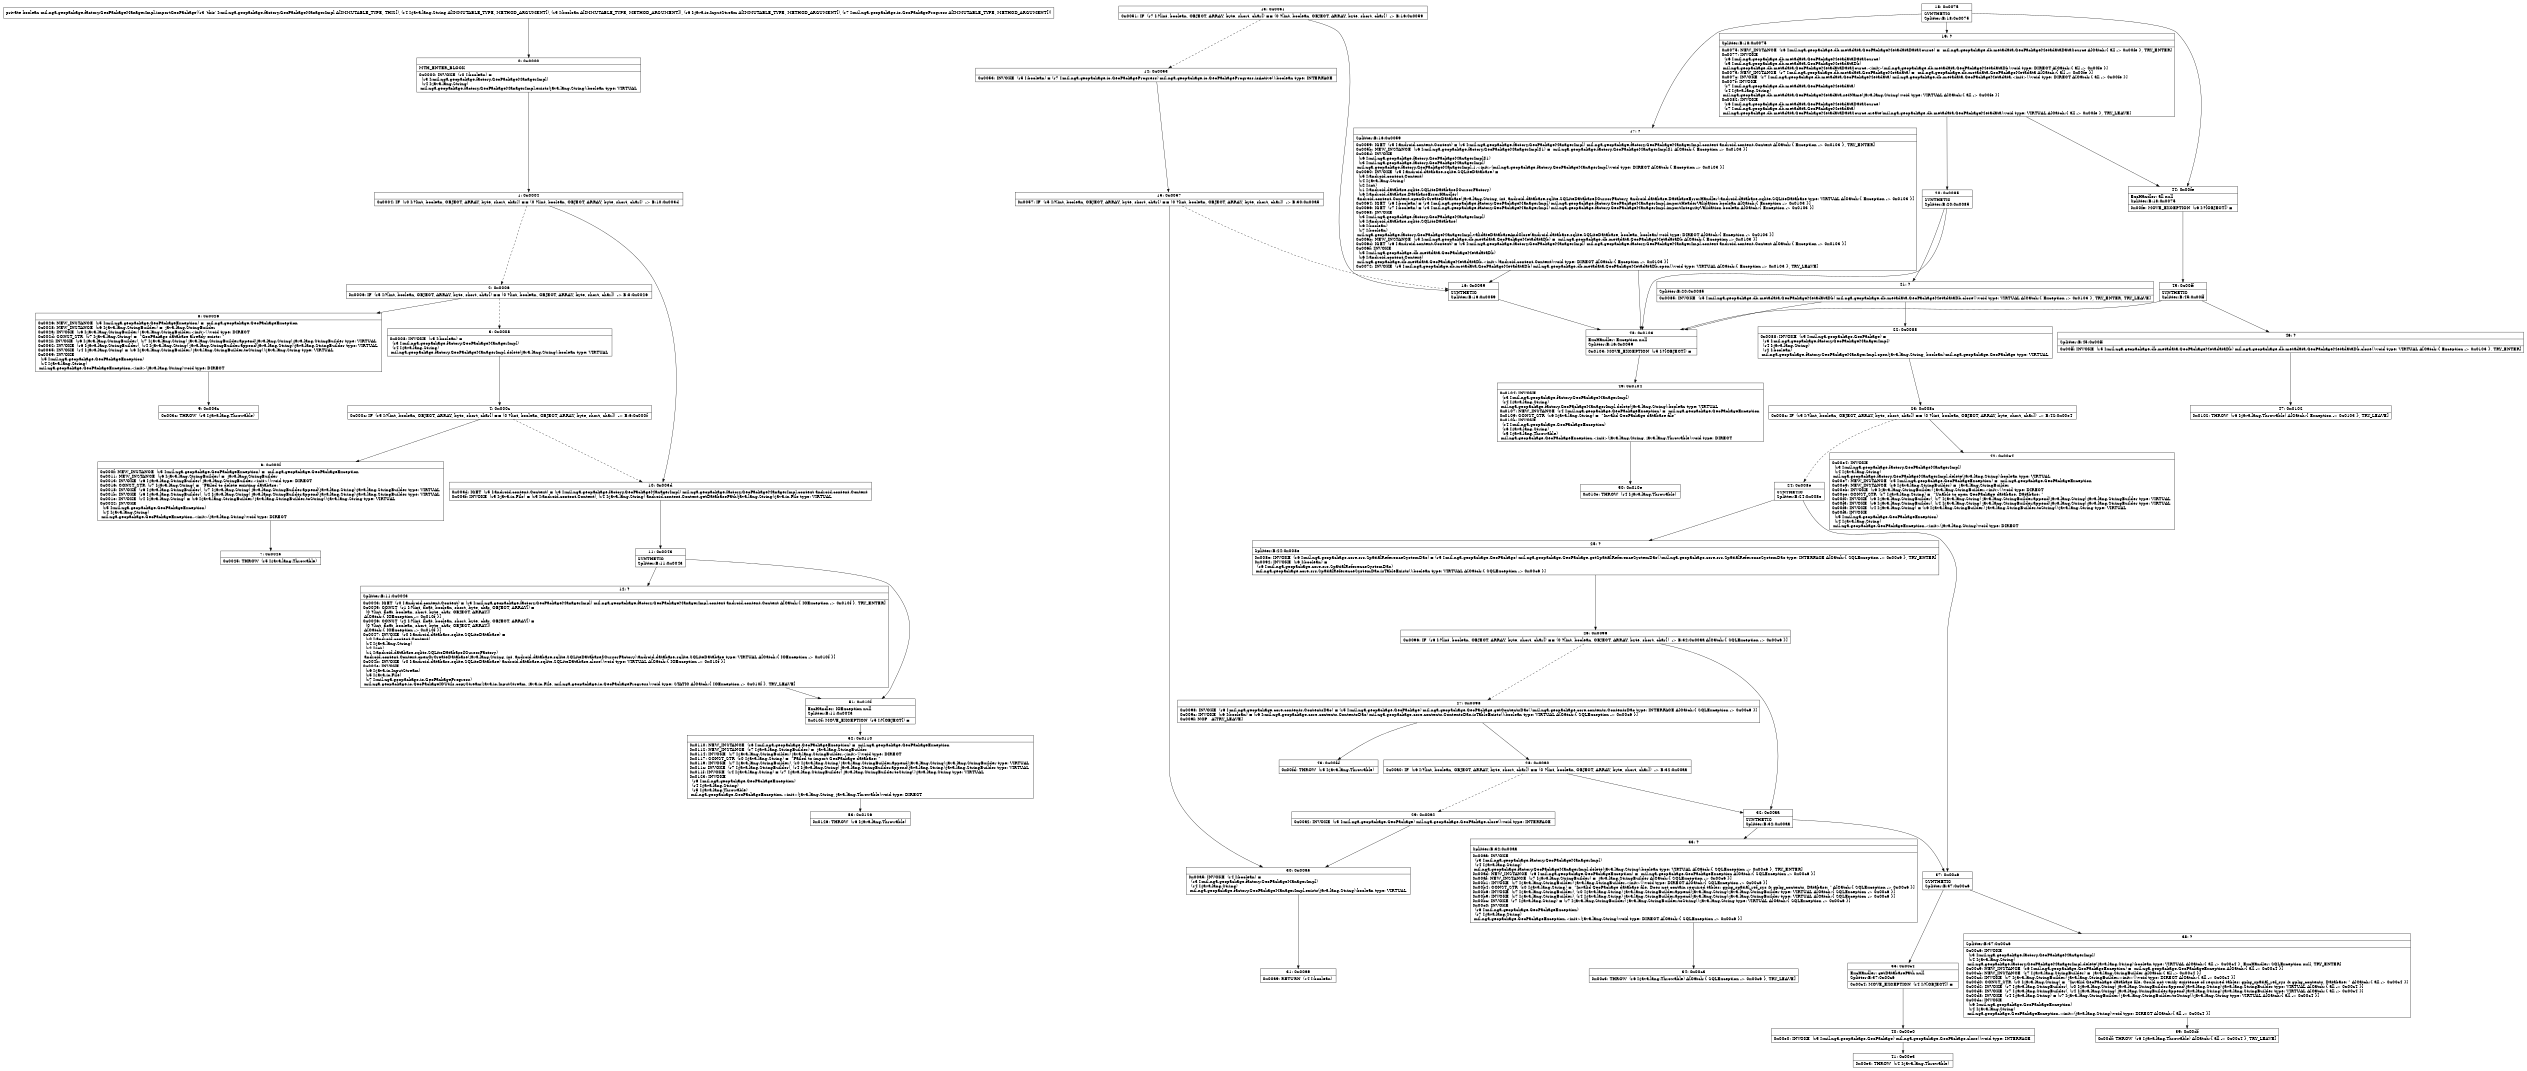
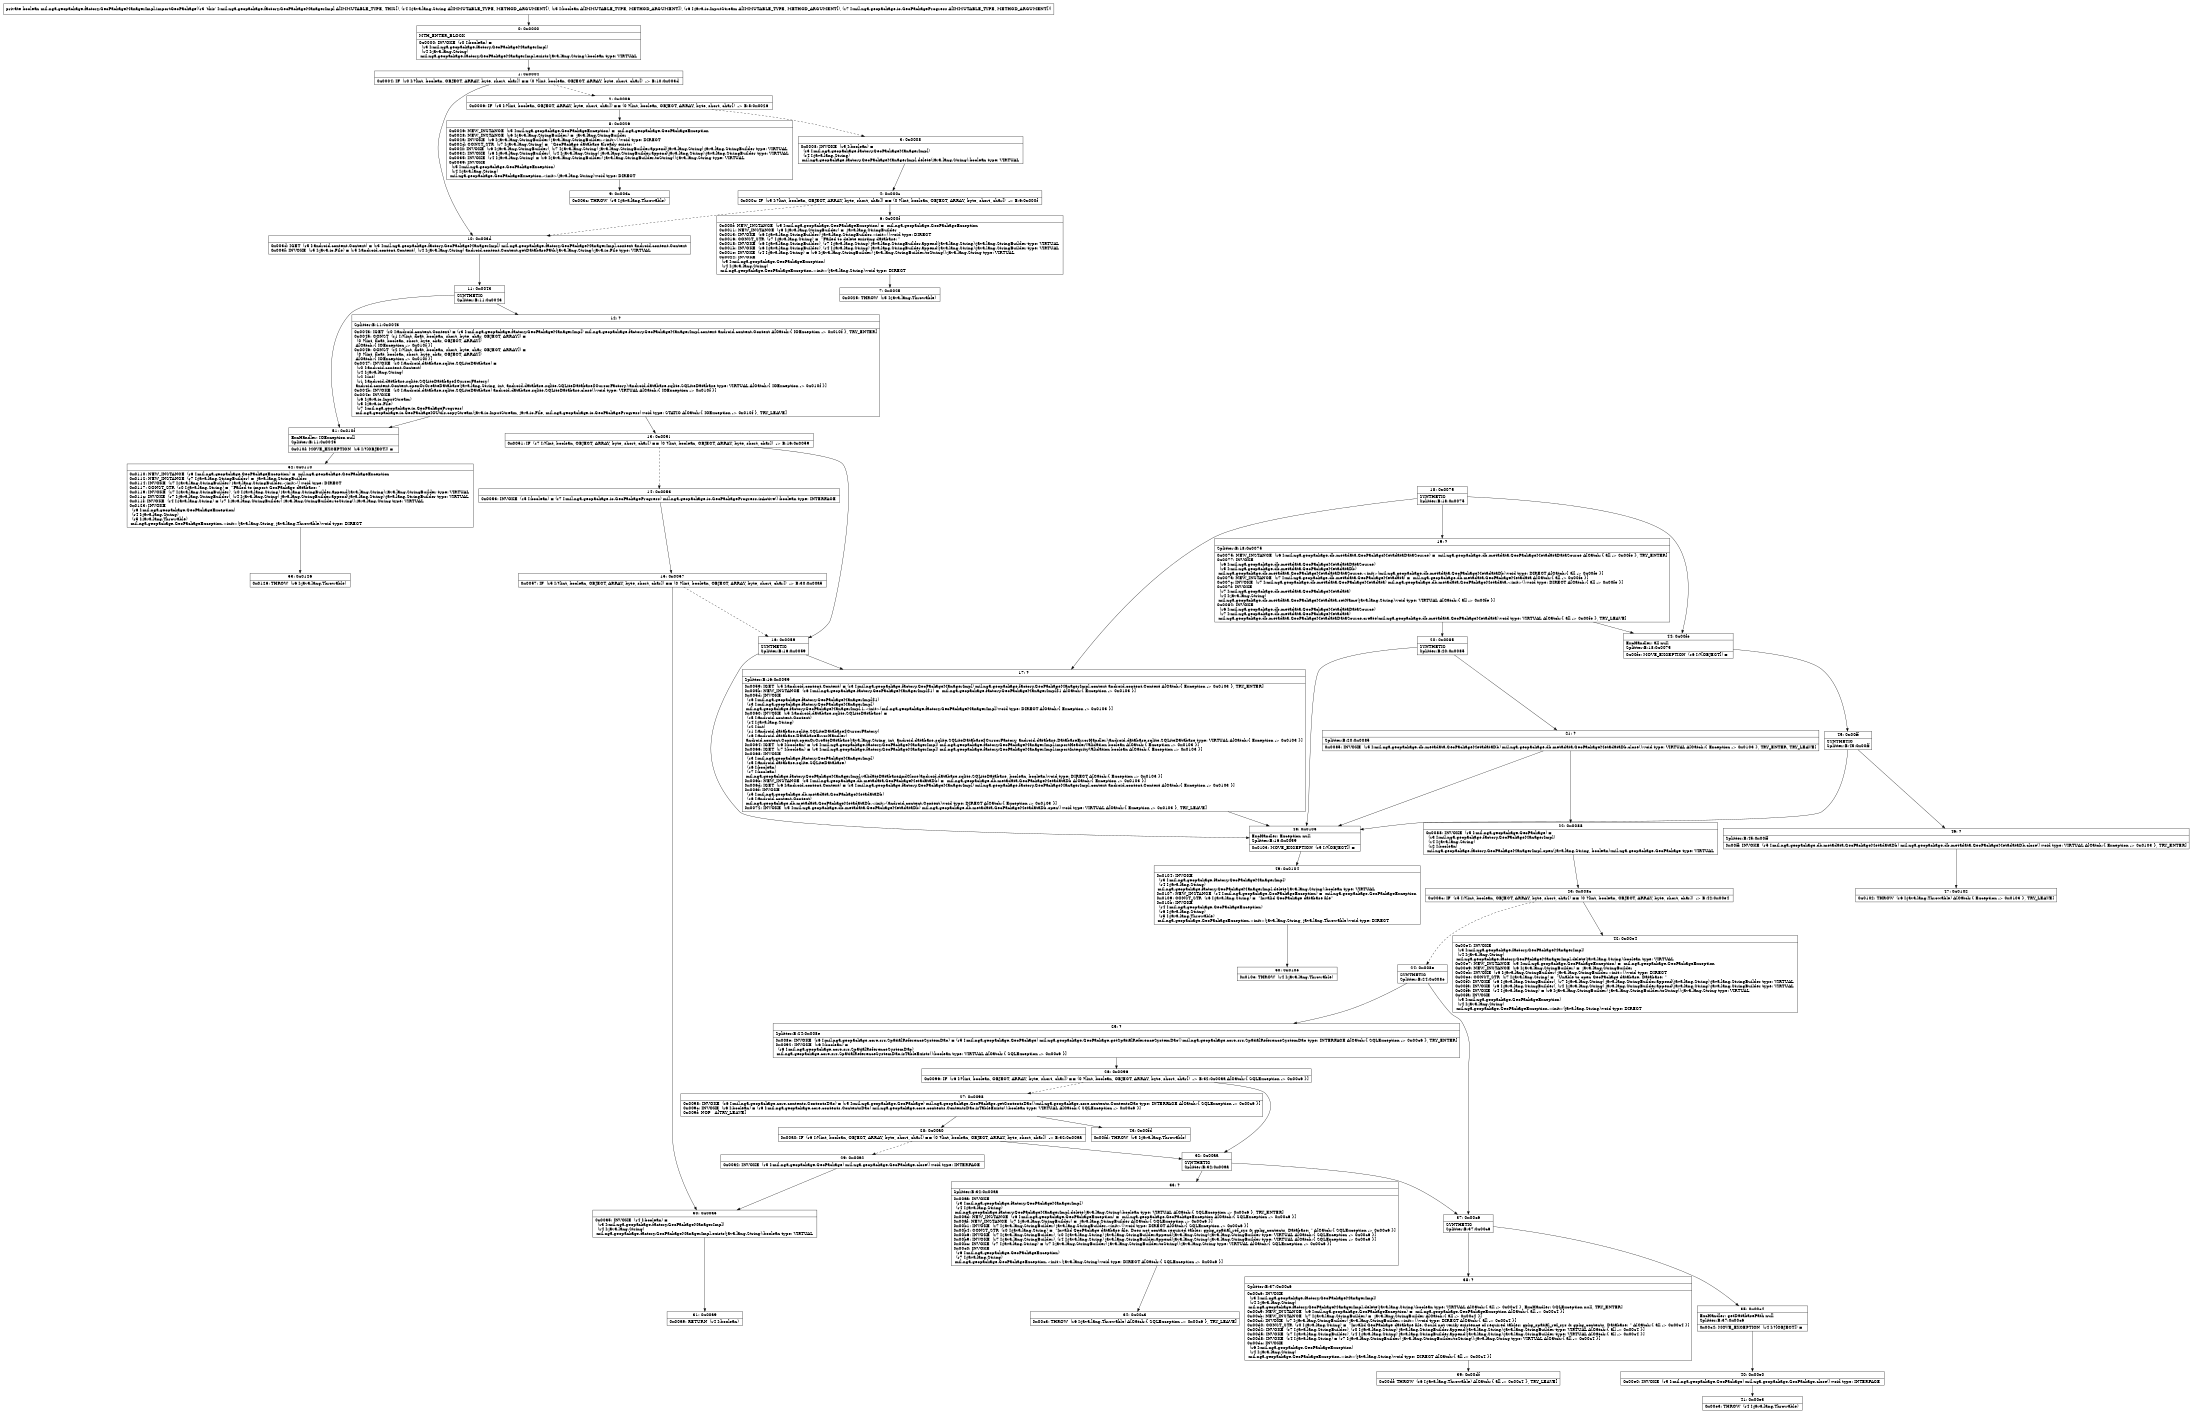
edge "17: ?" -> "16: 0x0059": reversed
edge "12: ?" -> "13: 0x0051": added
